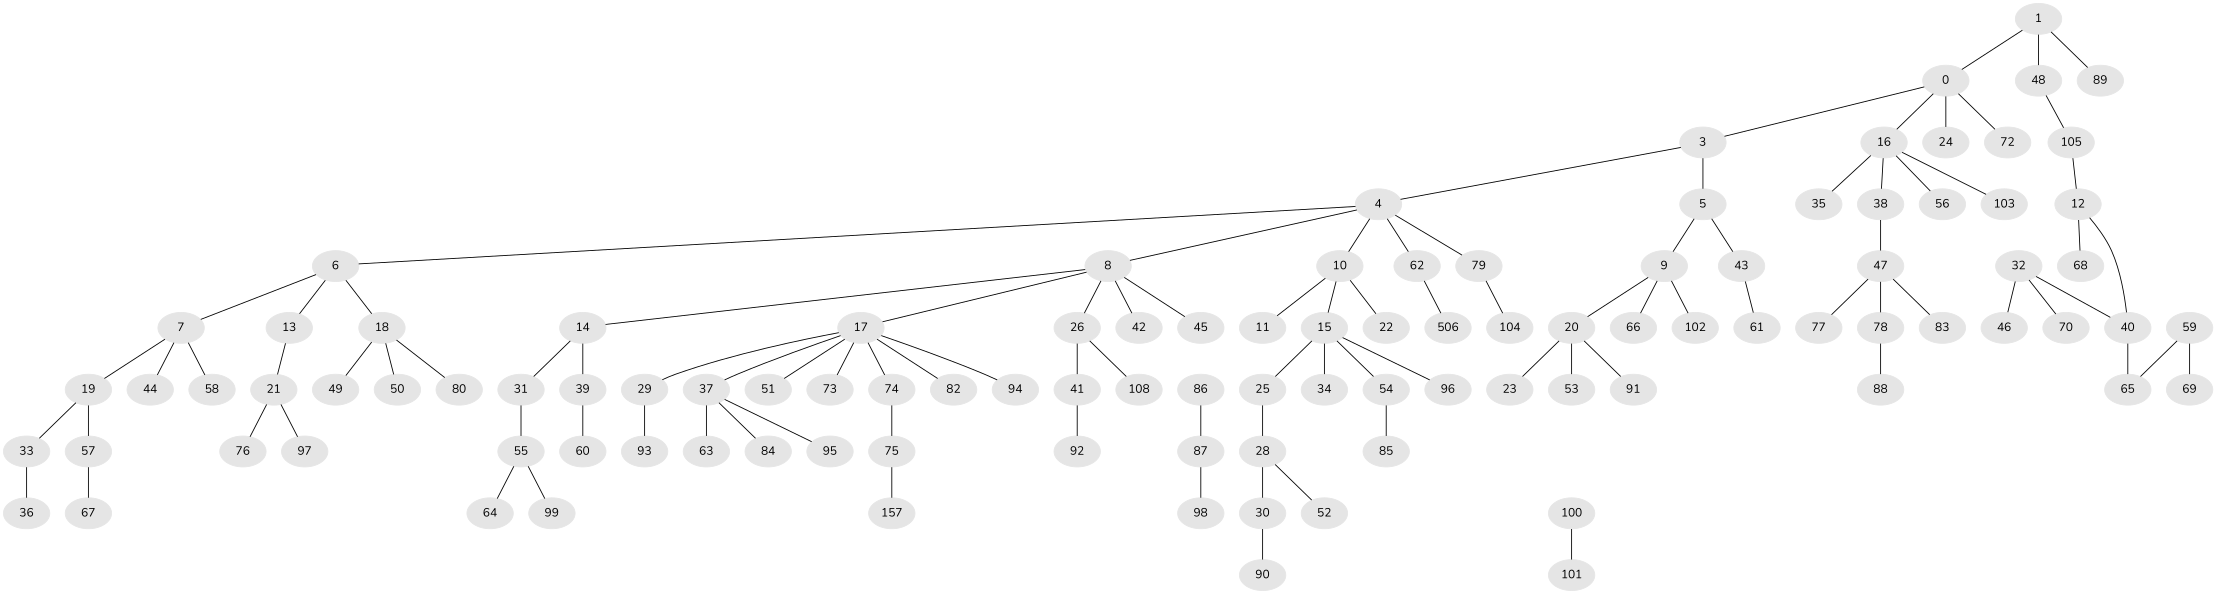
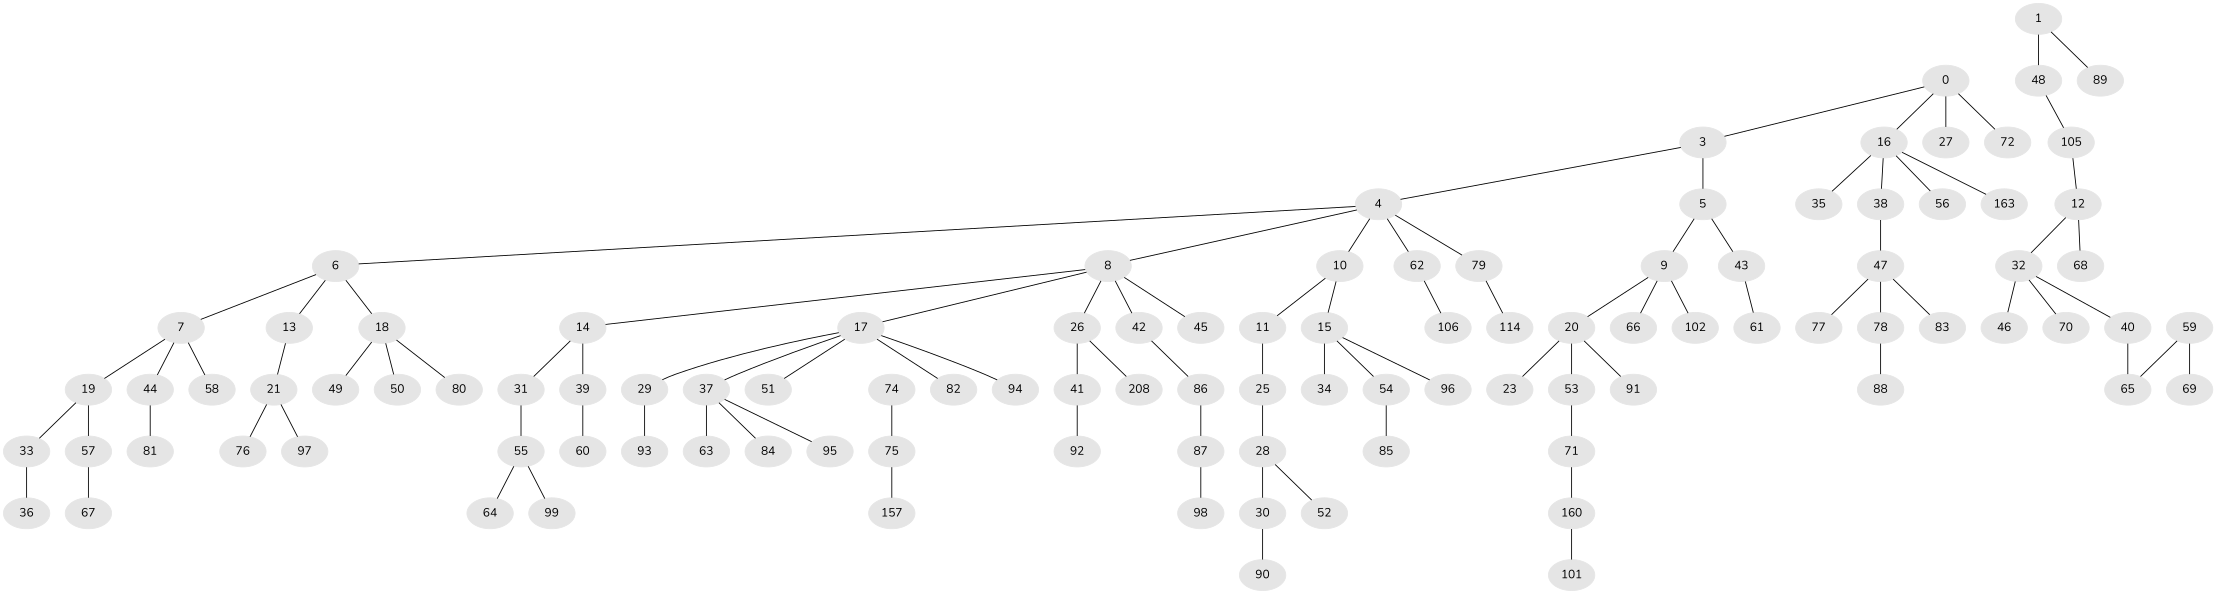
edge "1" -- "0": removed
node "24": label "24" -> "27"
node "103": label "103" -> "163"
edge "12" -- "40": now "12" -- "32"
node "22": removed
node "506": label "506" -> "106"
node "104": label "104" -> "114"
edge "17" -- "74": removed
edge "42" -- "86": added
edge "15" -- "25": now "11" -- "25"
node "73": removed
node "108": label "108" -> "208"
node "81": added
node "71": added
node "100": label "100" -> "160"
